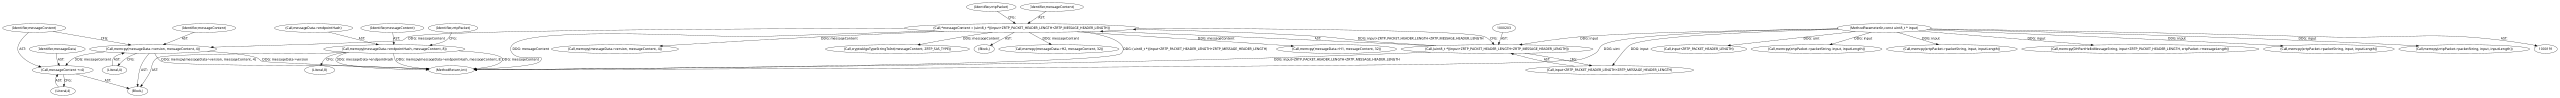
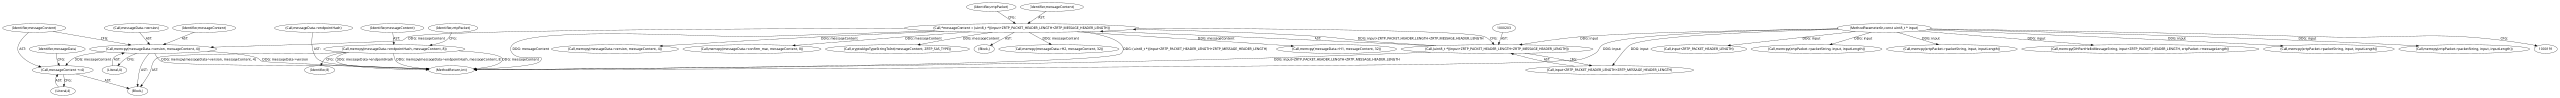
node "(Call,messageData->version)": added
edge "(Call,messageData->endpointHash)" -> "(Call,memcpy(messageData->endpointHash, messageContent, 8))": now "(Call,messageData->endpointHash)" -> "(MethodReturn,int)"
edge "(MethodParameterIn,const uint8_t * input)" -> "(Call,input+ZRTP_PACKET_HEADER_LENGTH)": label "DDG: uint" -> "DDG: input"
edge "(MethodParameterIn,const uint8_t * input)" -> "1000191": label "AST: " -> "CFG: "
node "(Call,memcpy(messageData->confirm_mac, messageContent, 8))": added
edge "(MethodParameterIn,const uint8_t * input)" -> "(MethodReturn,int)": label "DDG: uint" -> "DDG: input"
edge "(Identifier,messageData)" -> "(Call,messageContent +=4)": label "AST: " -> "CFG: "
node "(Literal,8)": label "(Literal,8)" -> "(Identifier,8)"
